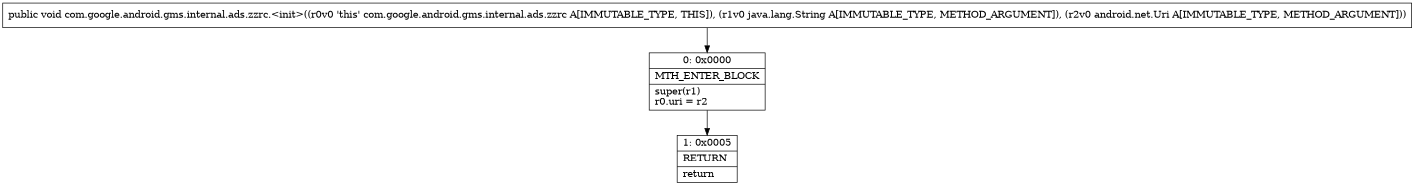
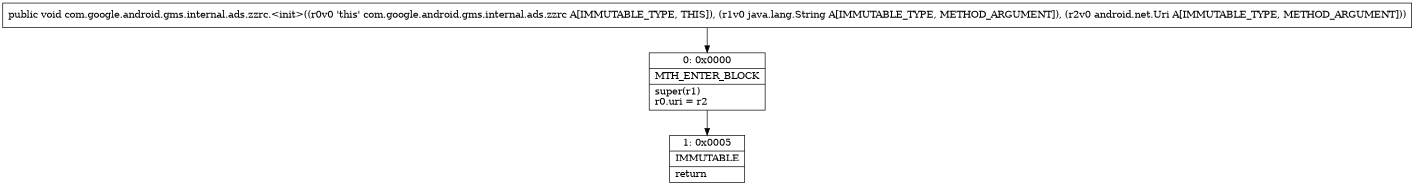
node "1: 0x0005": text "RETURN" -> "IMMUTABLE"
